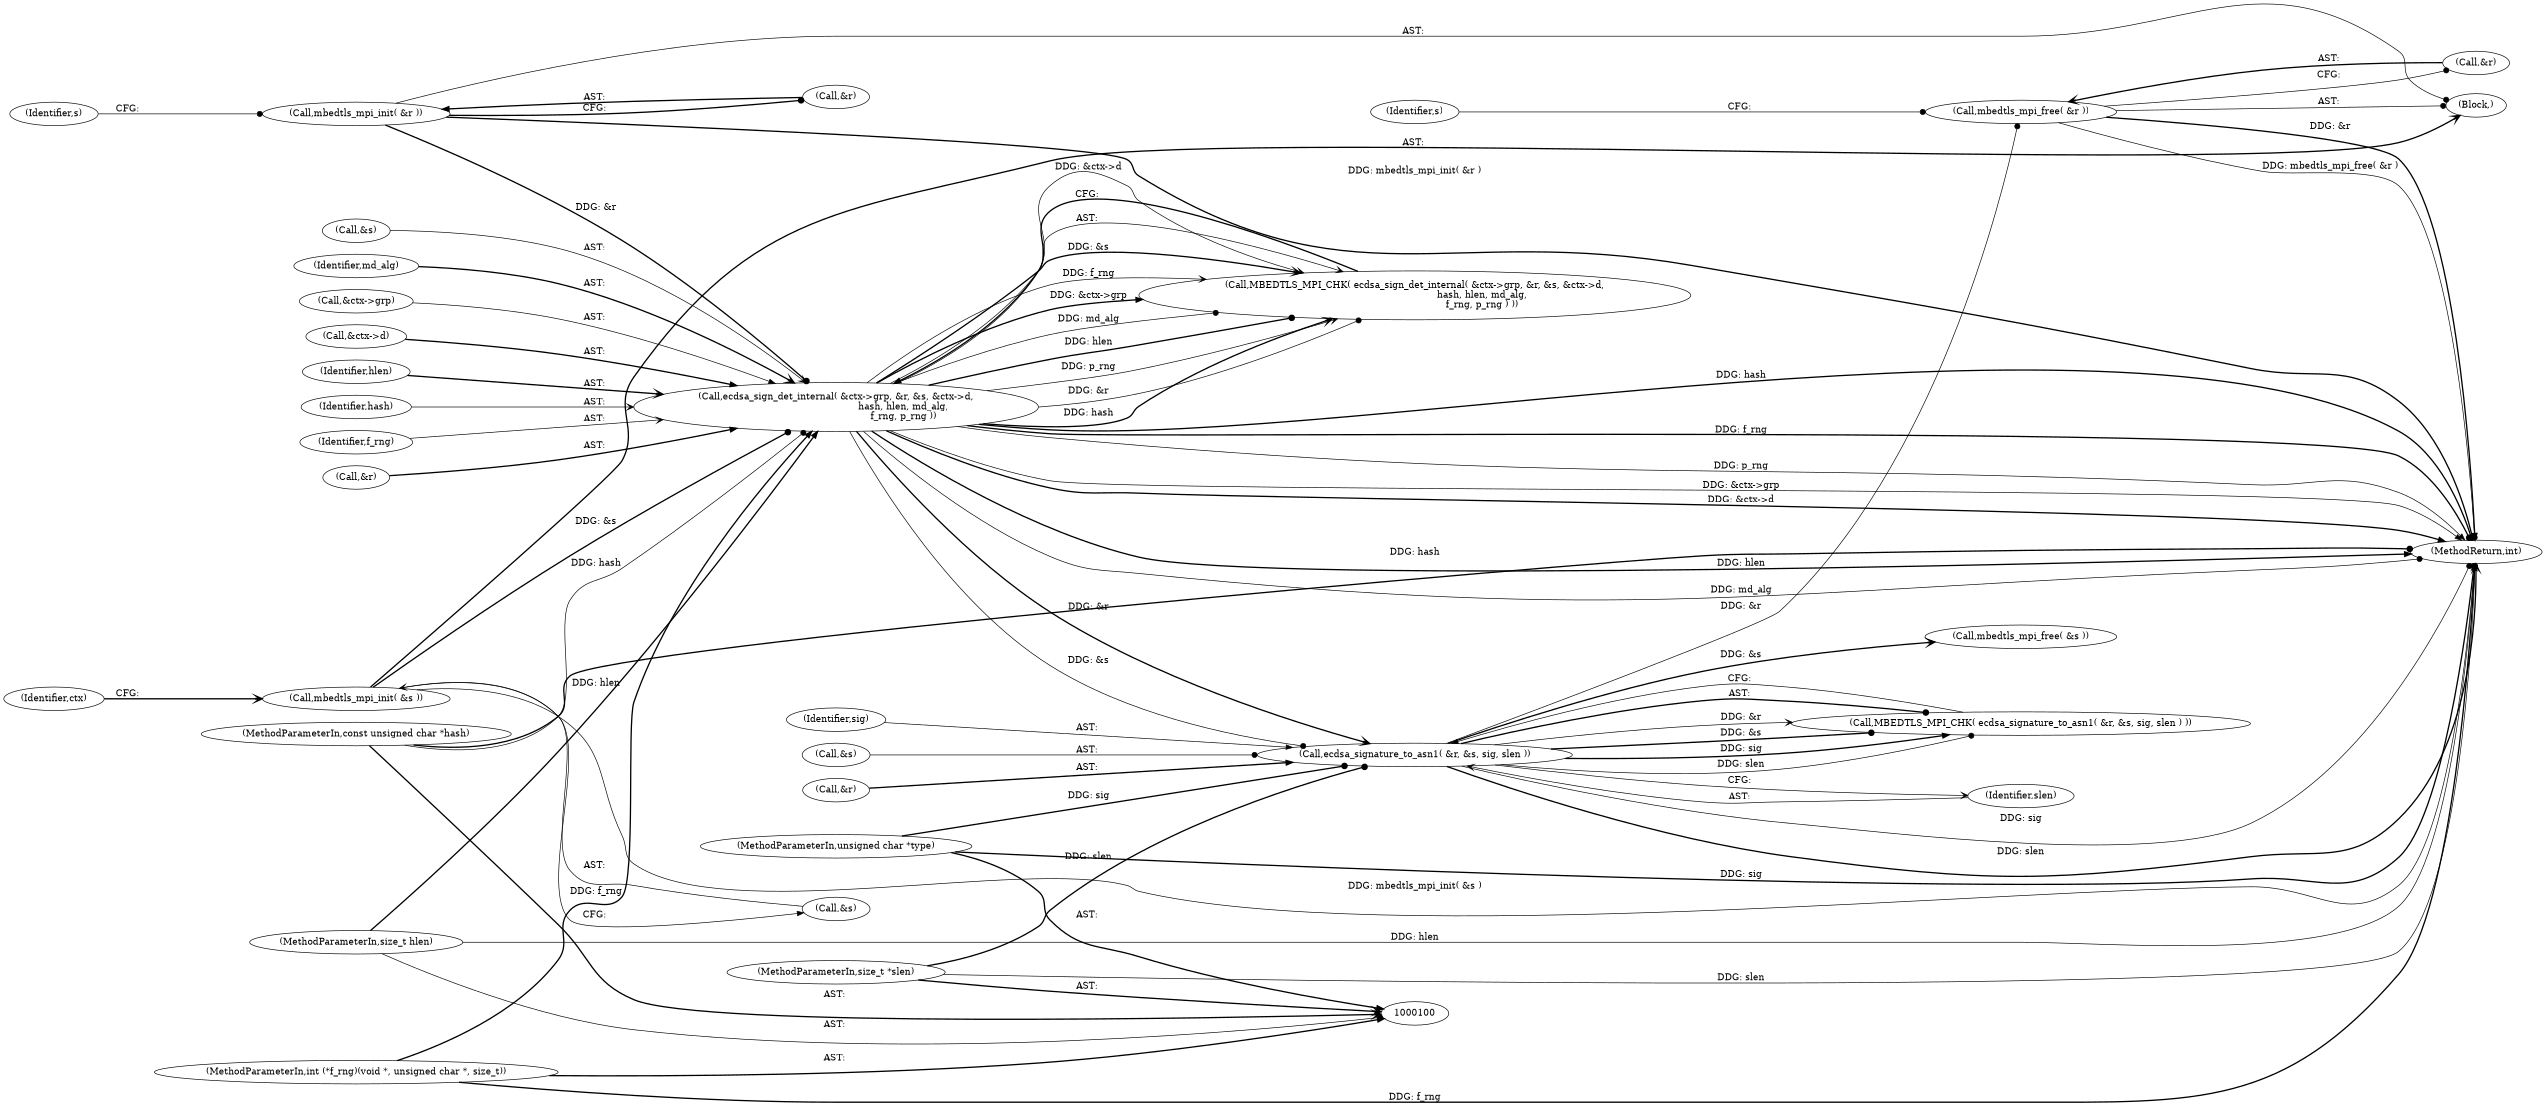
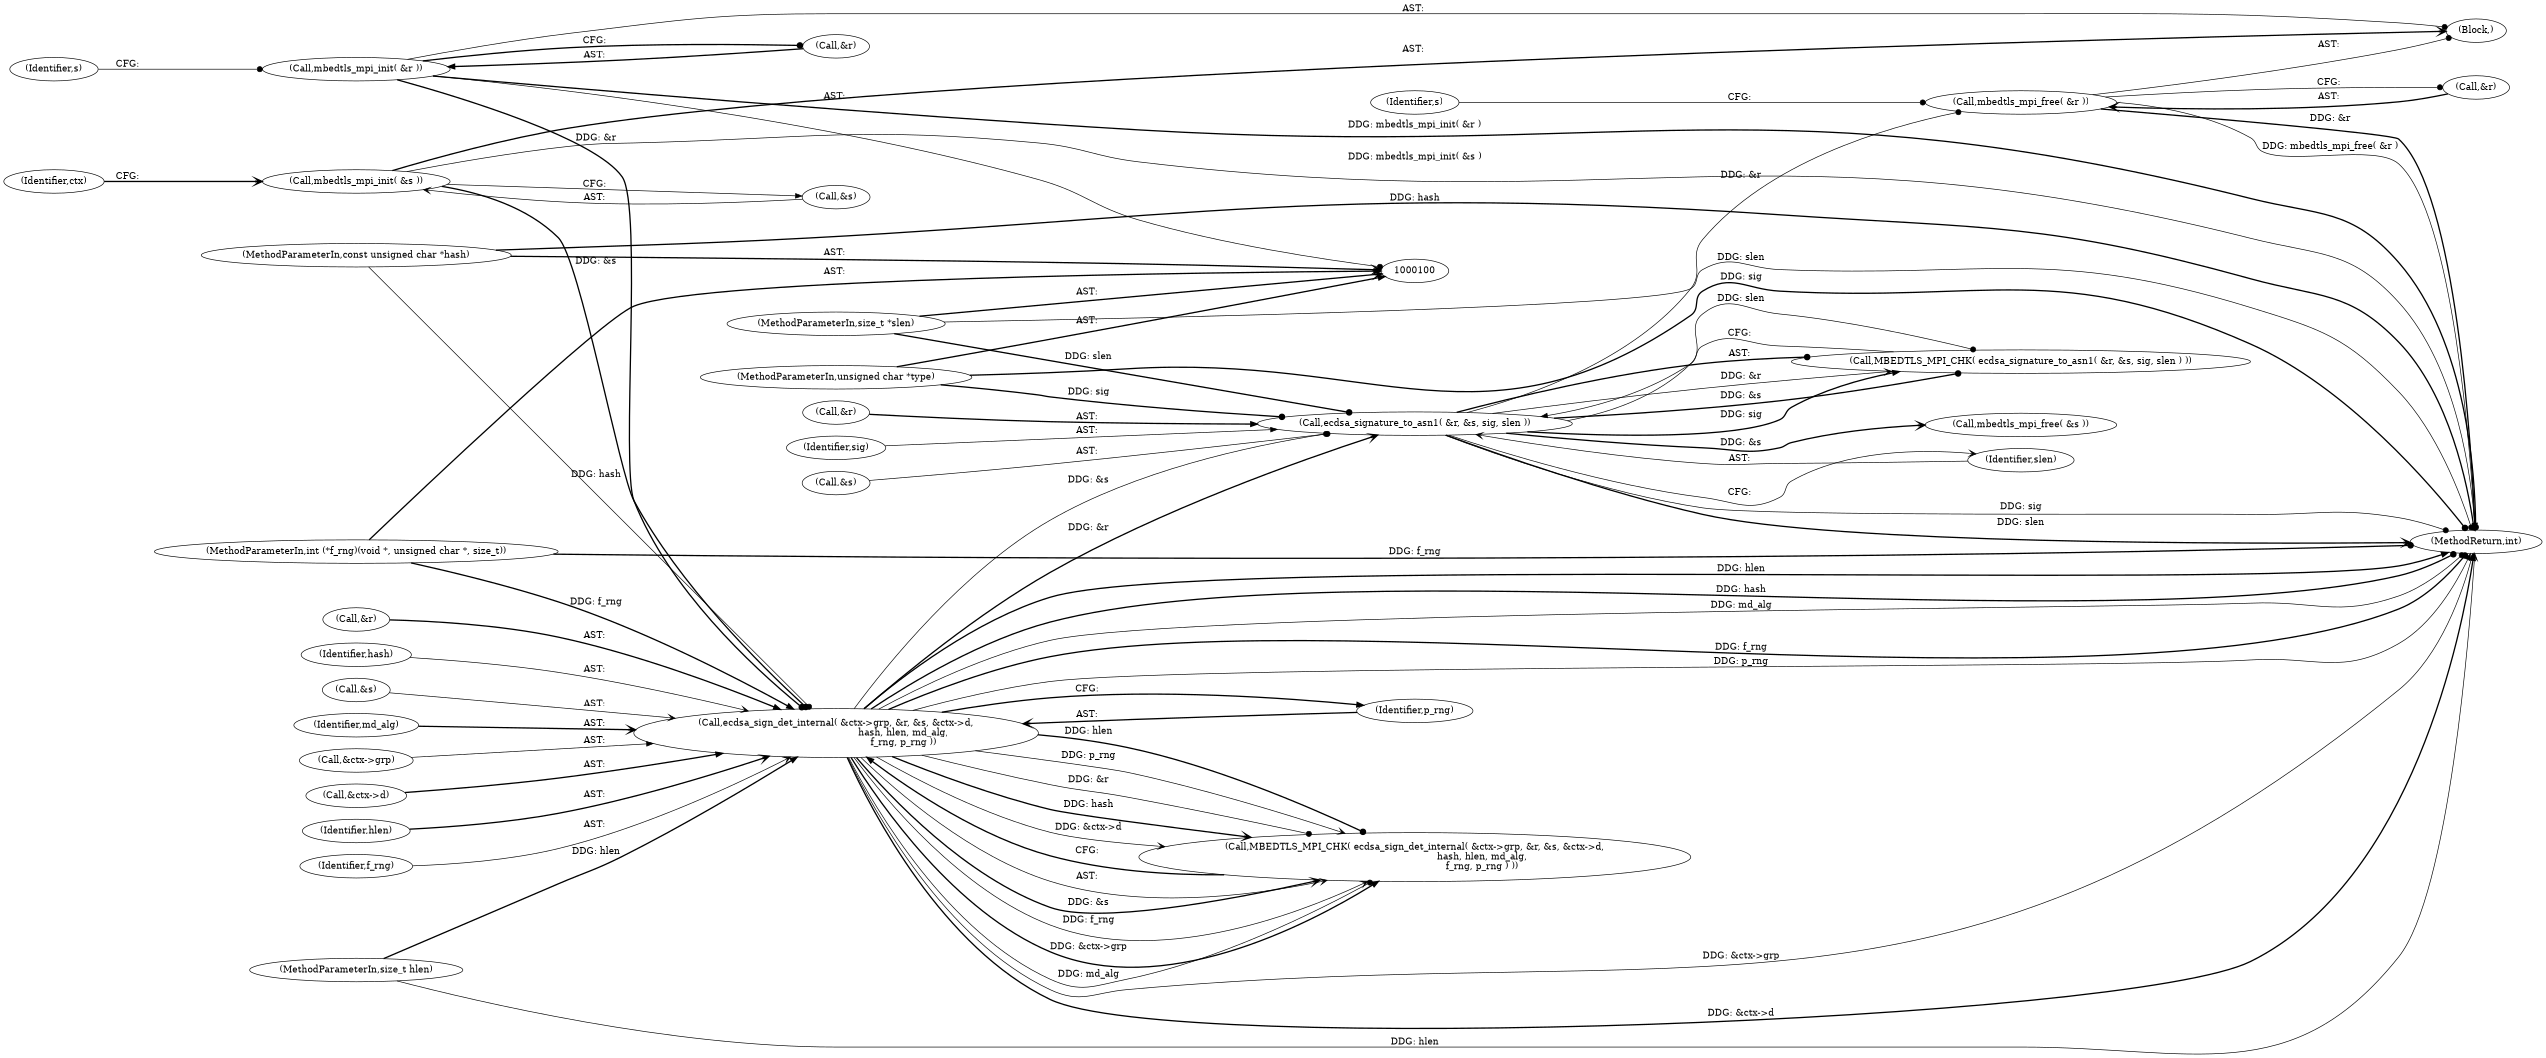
node "(Identifier,p_rng)": added
edge "(MethodParameterIn,size_t hlen)" -> "1000100": now "(Call,mbedtls_mpi_init( &r ))" -> "1000100"
